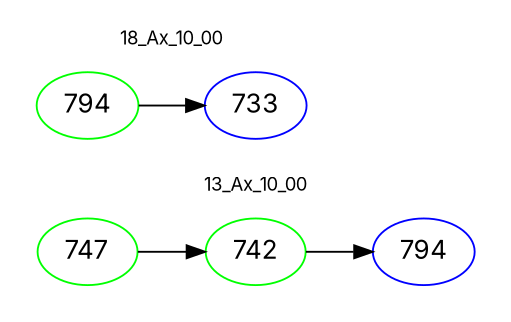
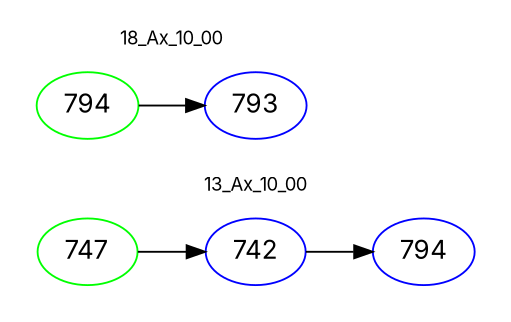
node "733": label "733" -> "793"
node "742": color green -> blue
